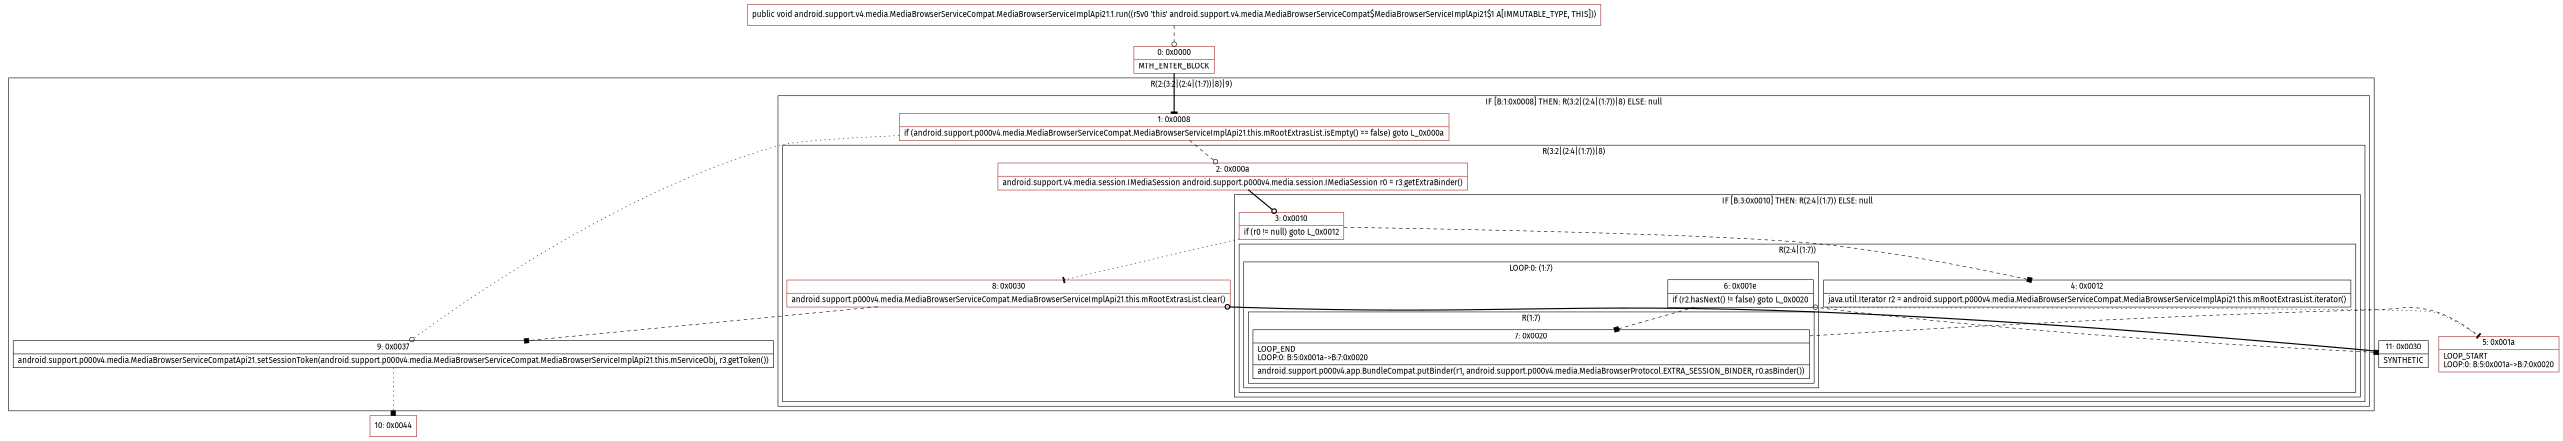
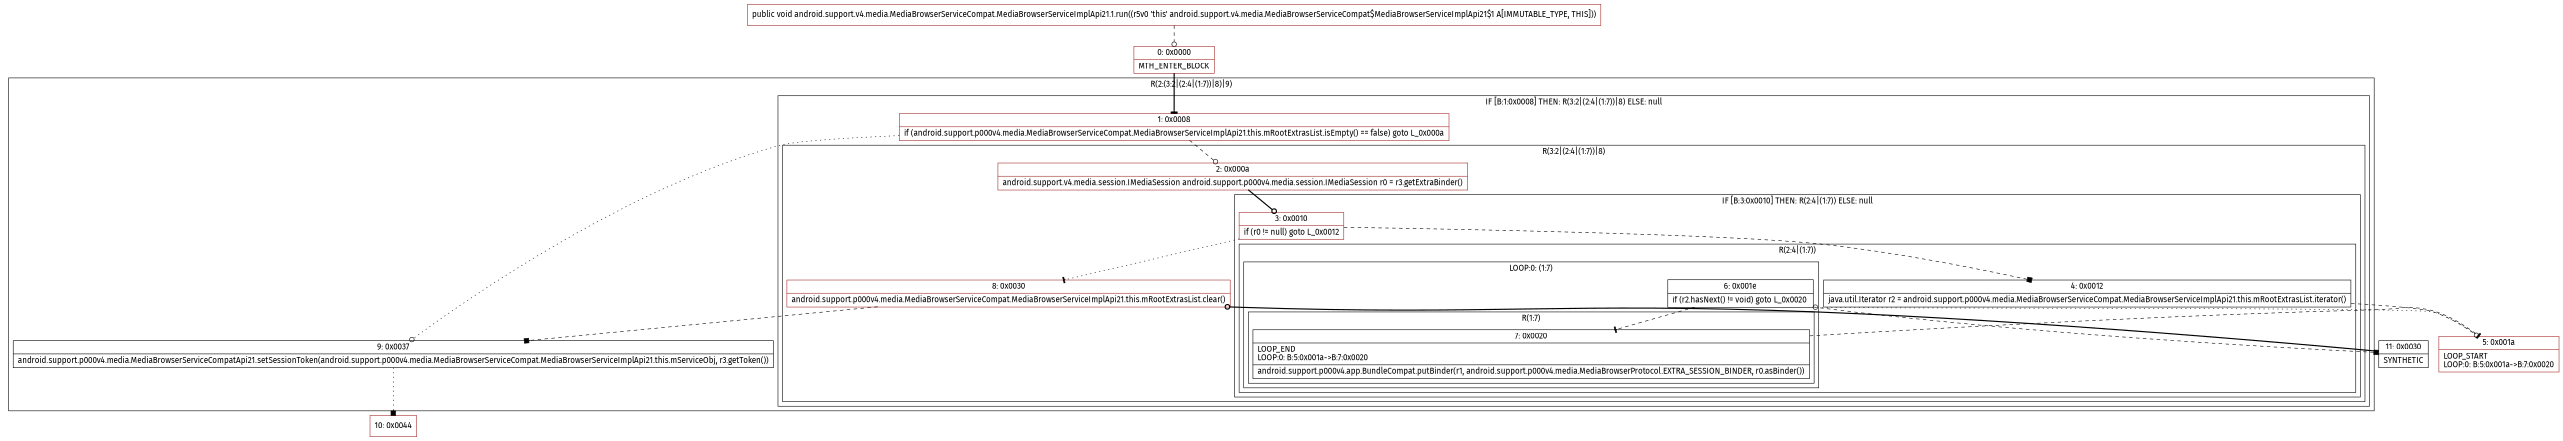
node "6: 0x001e": text "if (r2.hasNext() != false) goto L_0x0020" -> "if (r2.hasNext() != void) goto L_0x0020"
edge "4: 0x0012" -> "5: 0x001a": added
edge "6: 0x001e" -> "7: 0x0020": arrowhead box -> tee
